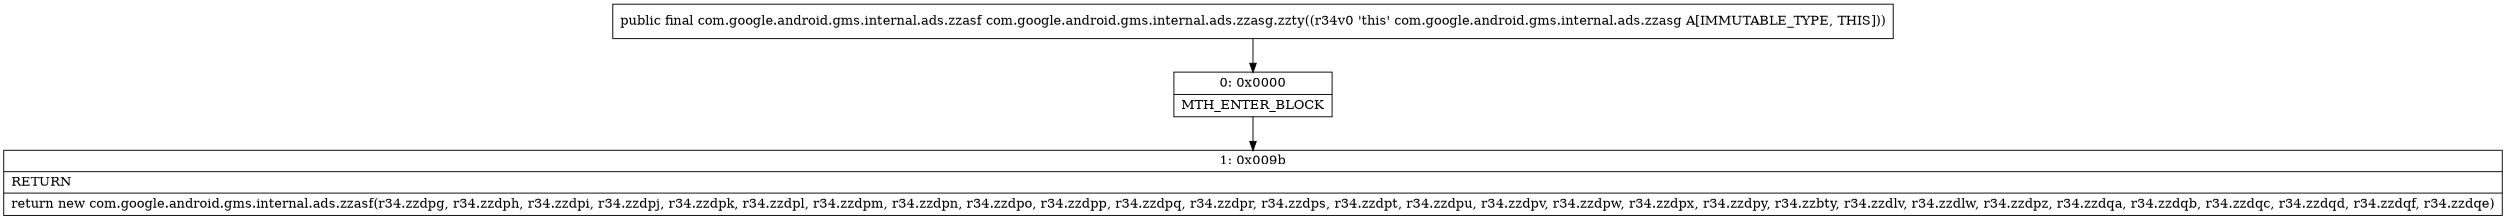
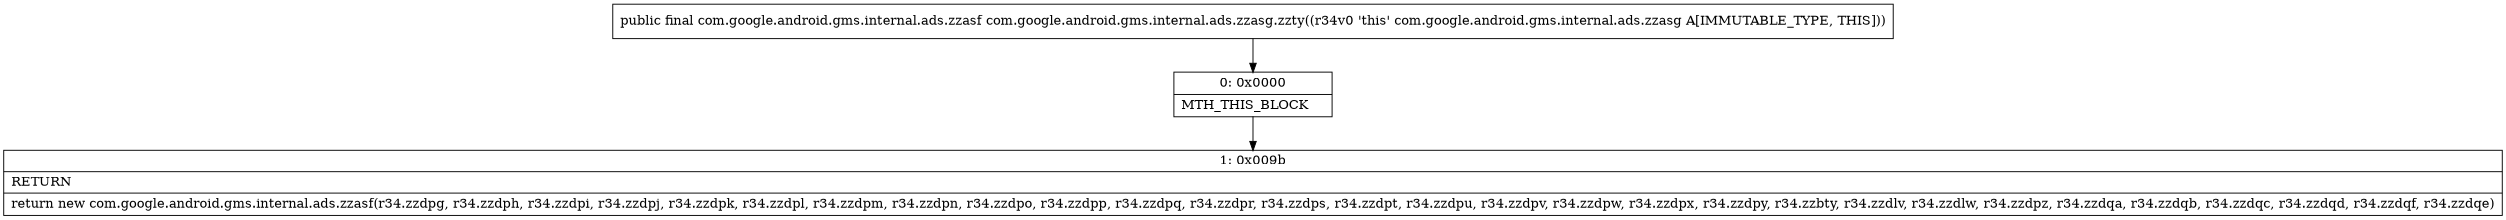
node "0: 0x0000": text "MTH_ENTER_BLOCK" -> "MTH_THIS_BLOCK"
